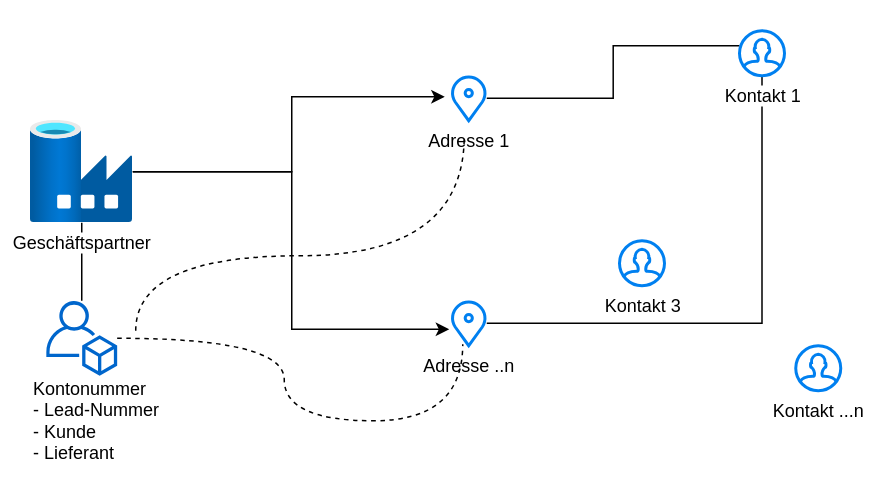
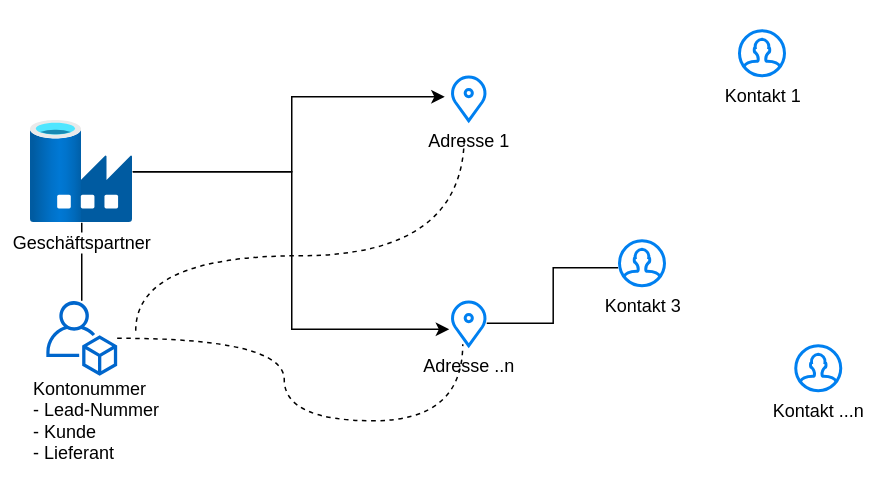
edge "Kontakt 1" -- "Adresse 1": removed
edge "Kontakt 1" -- "Adresse ..n": now "Kontakt 3" -- "Adresse ..n"
